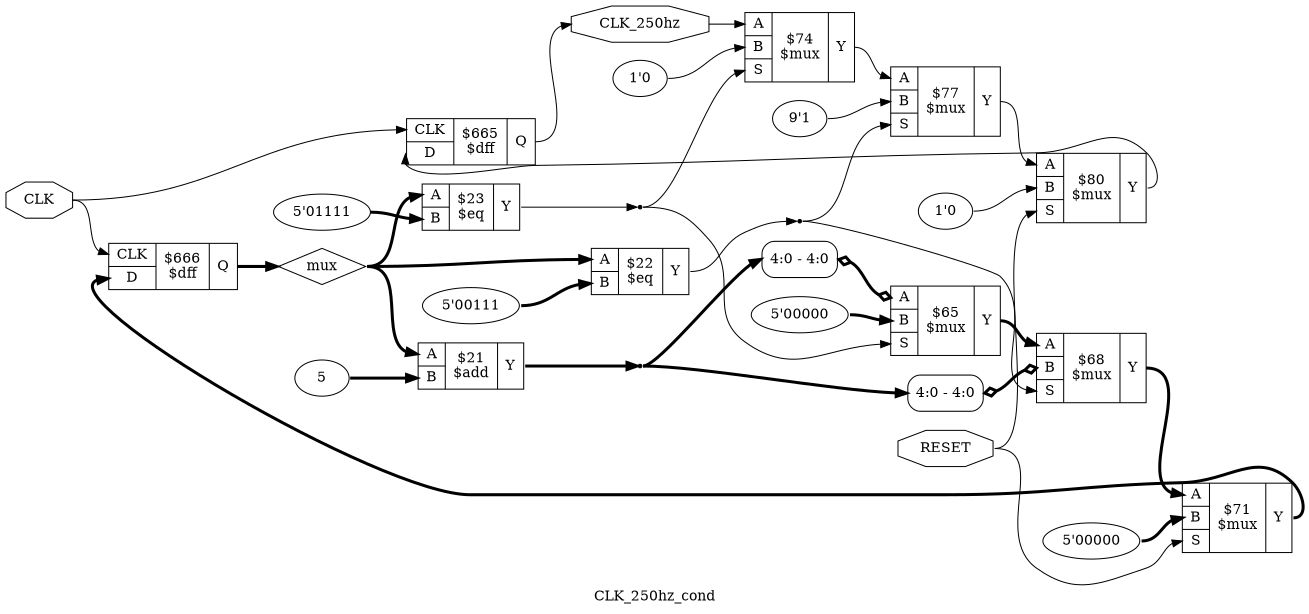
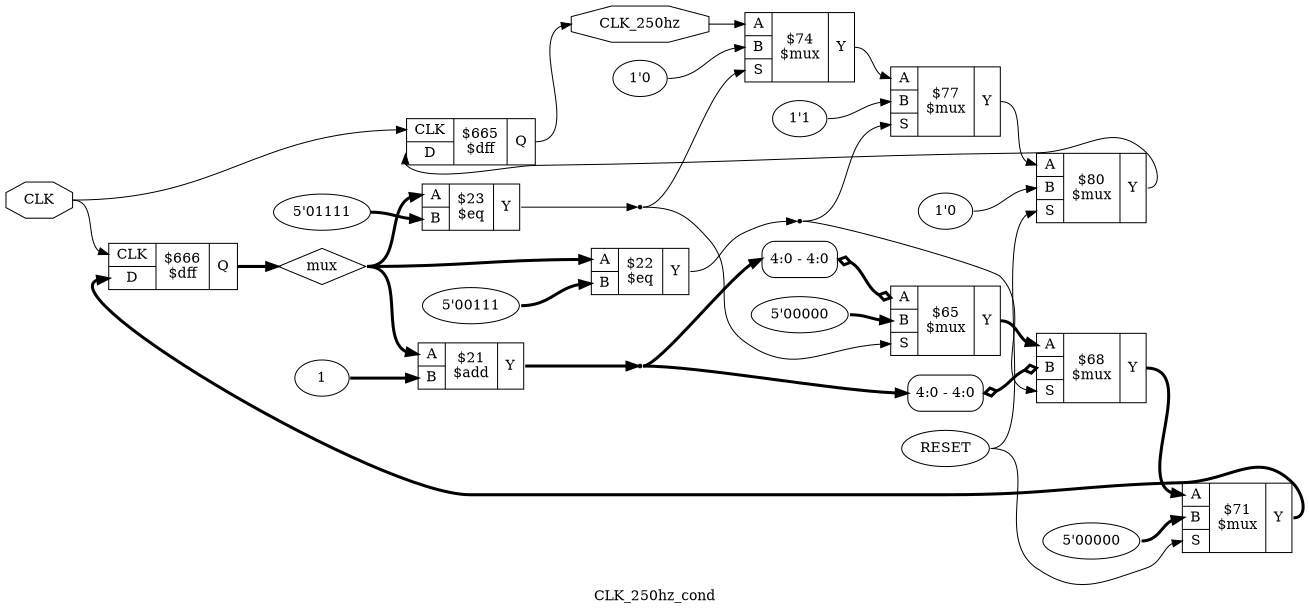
node "9'1": label "9'1" -> "1'1"
node "5": label "5" -> "1"
node "RESET": shape octagon -> ellipse
